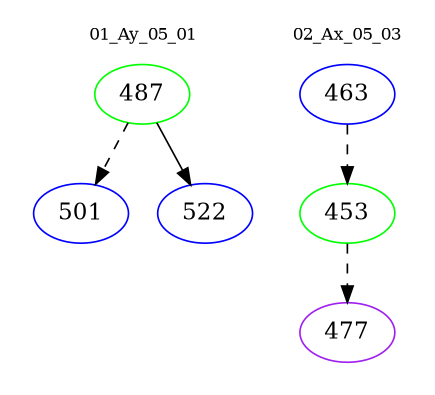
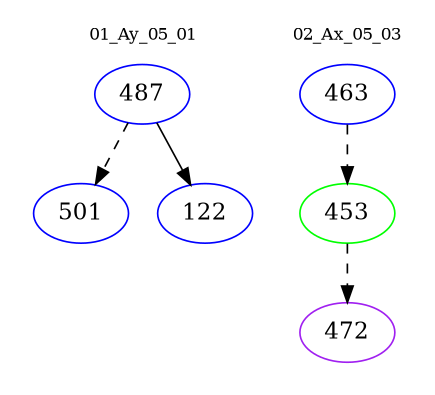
node "487": color green -> blue
node "522": label "522" -> "122"
node "477": label "477" -> "472"
